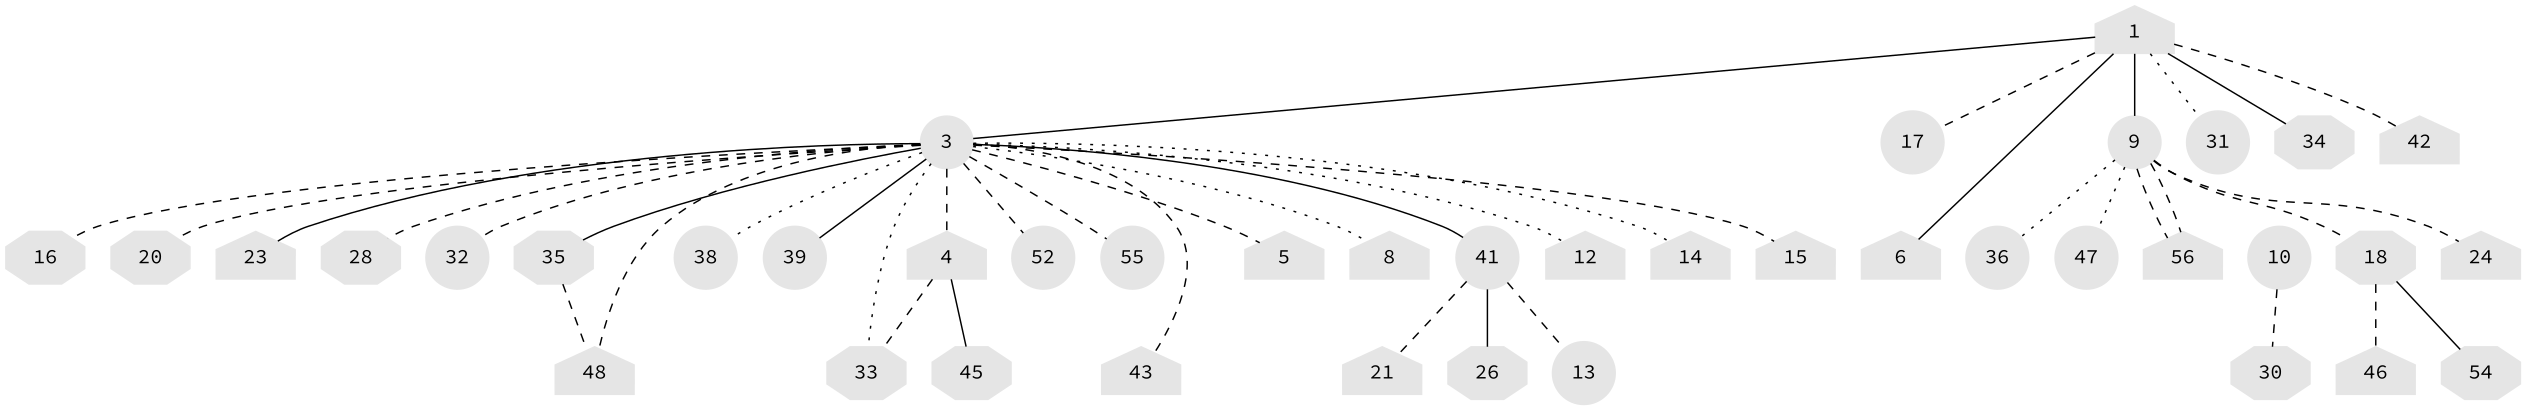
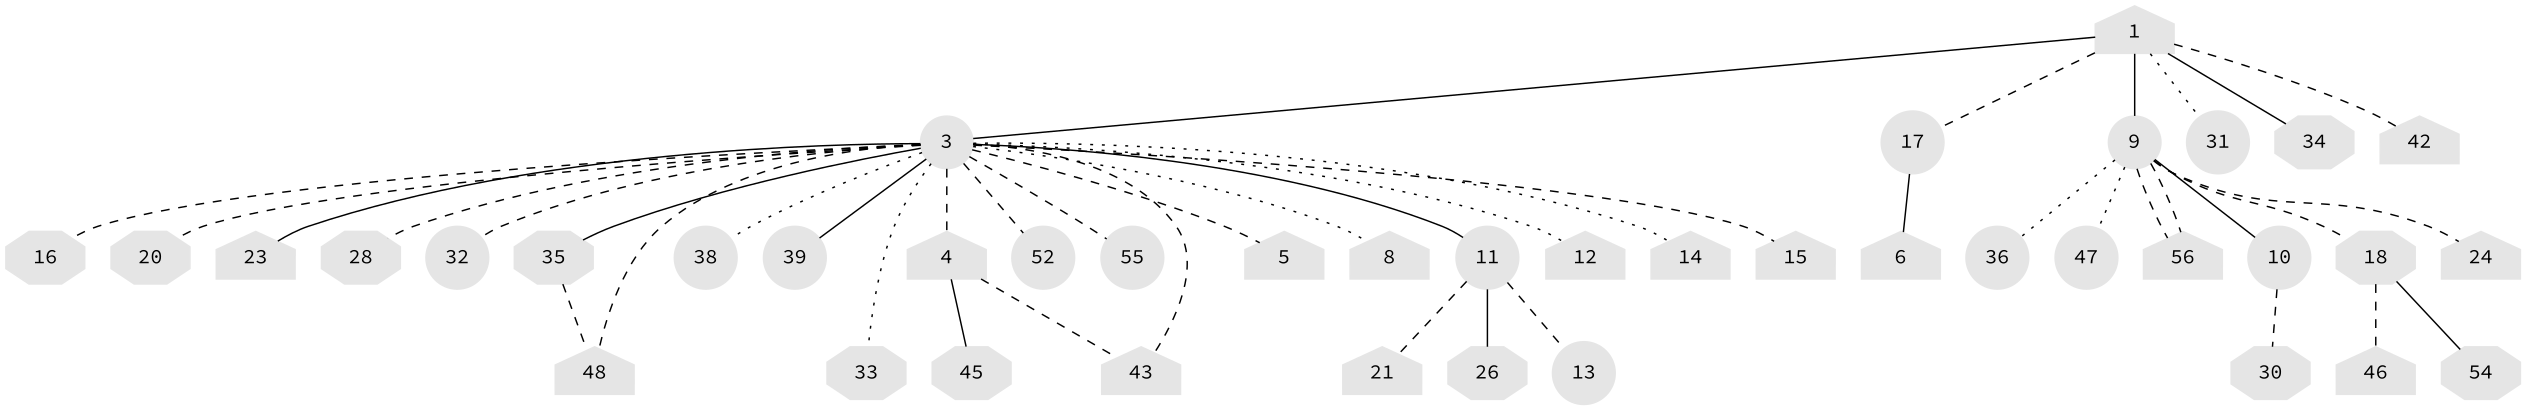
edge "1" -- "6": now "17" -- "6"
edge "9" -- "10": added
node "41": label "41" -> "11"
edge "4" -- "33": now "4" -- "43"
